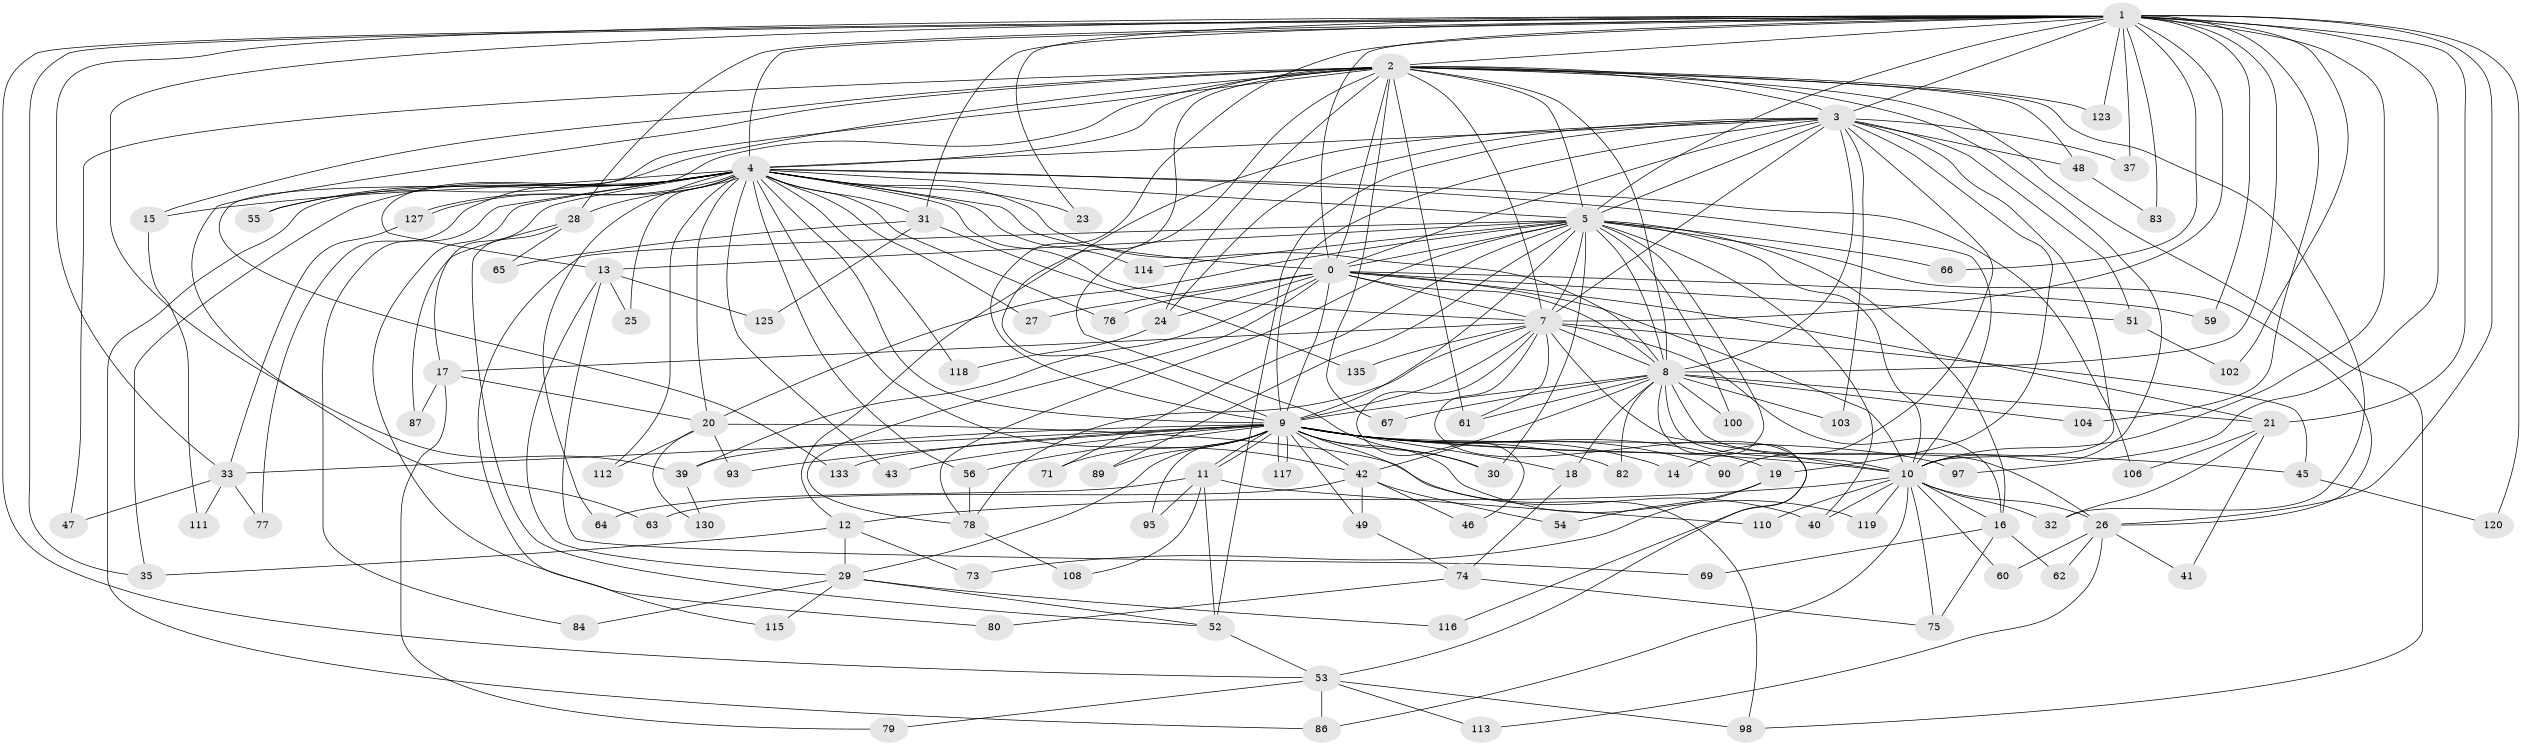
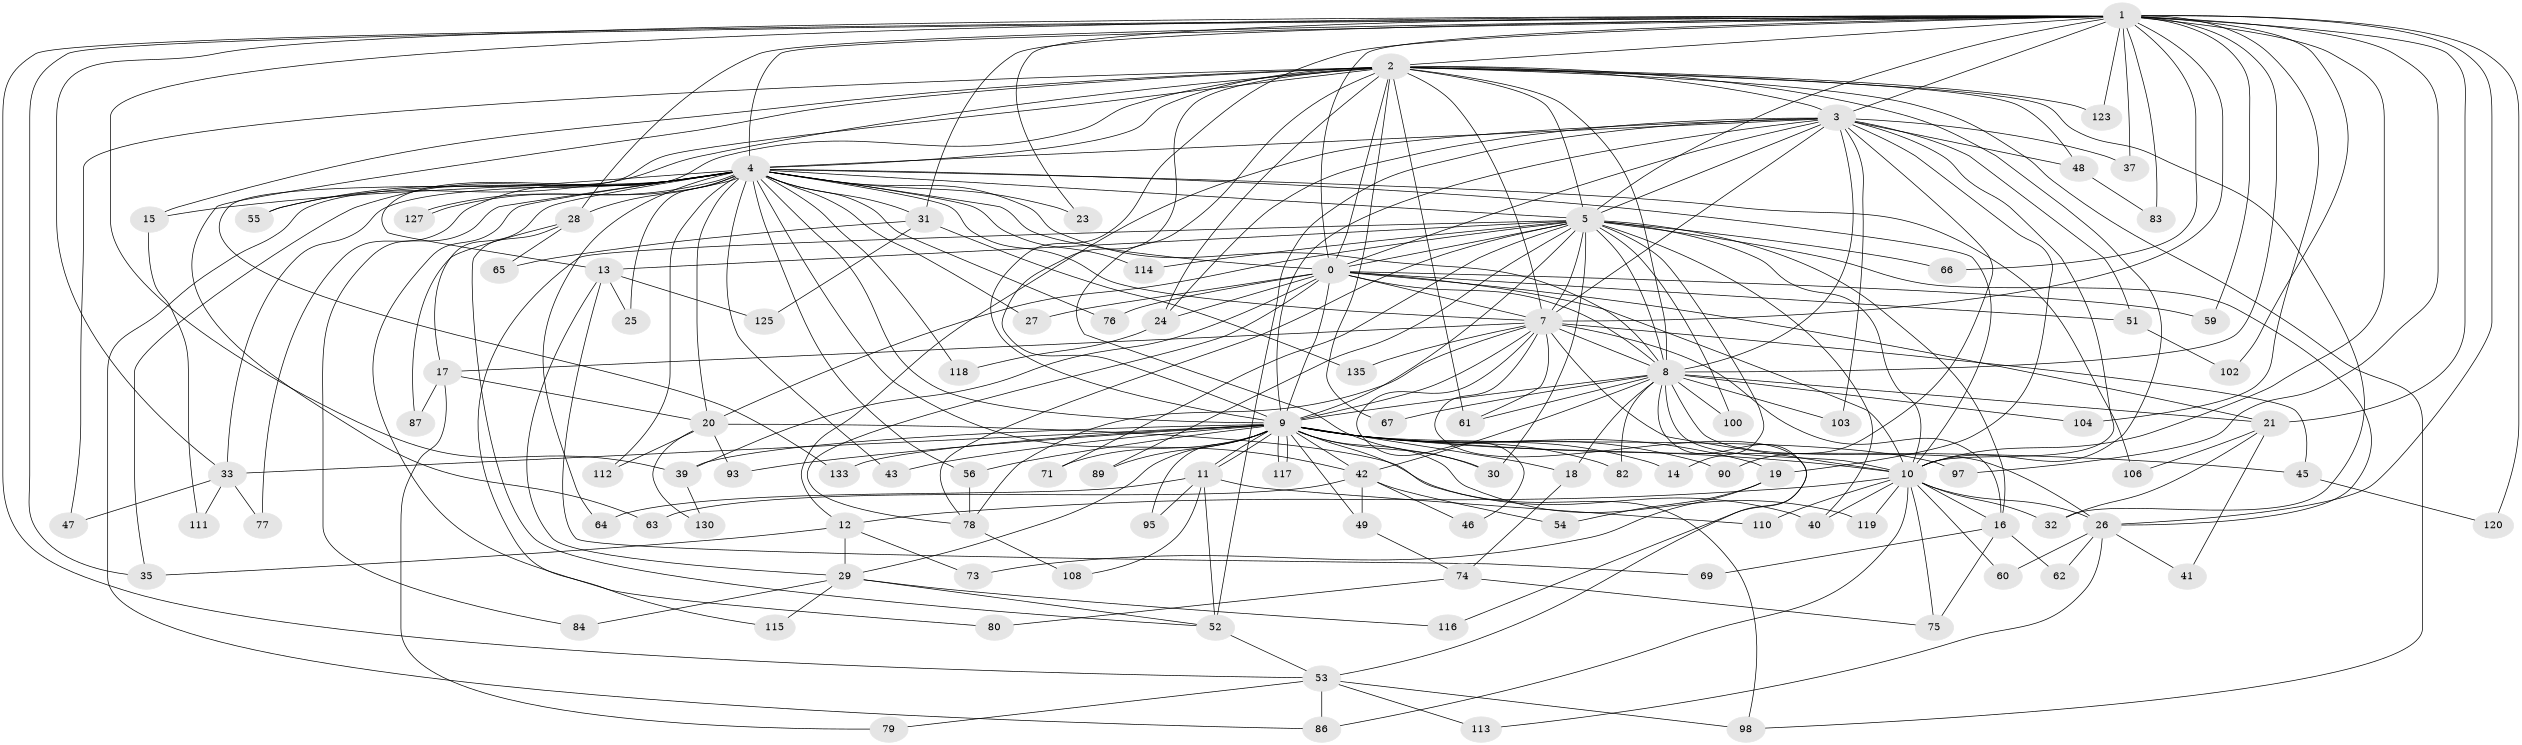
edge "127" -- "33": now "4" -- "33"
